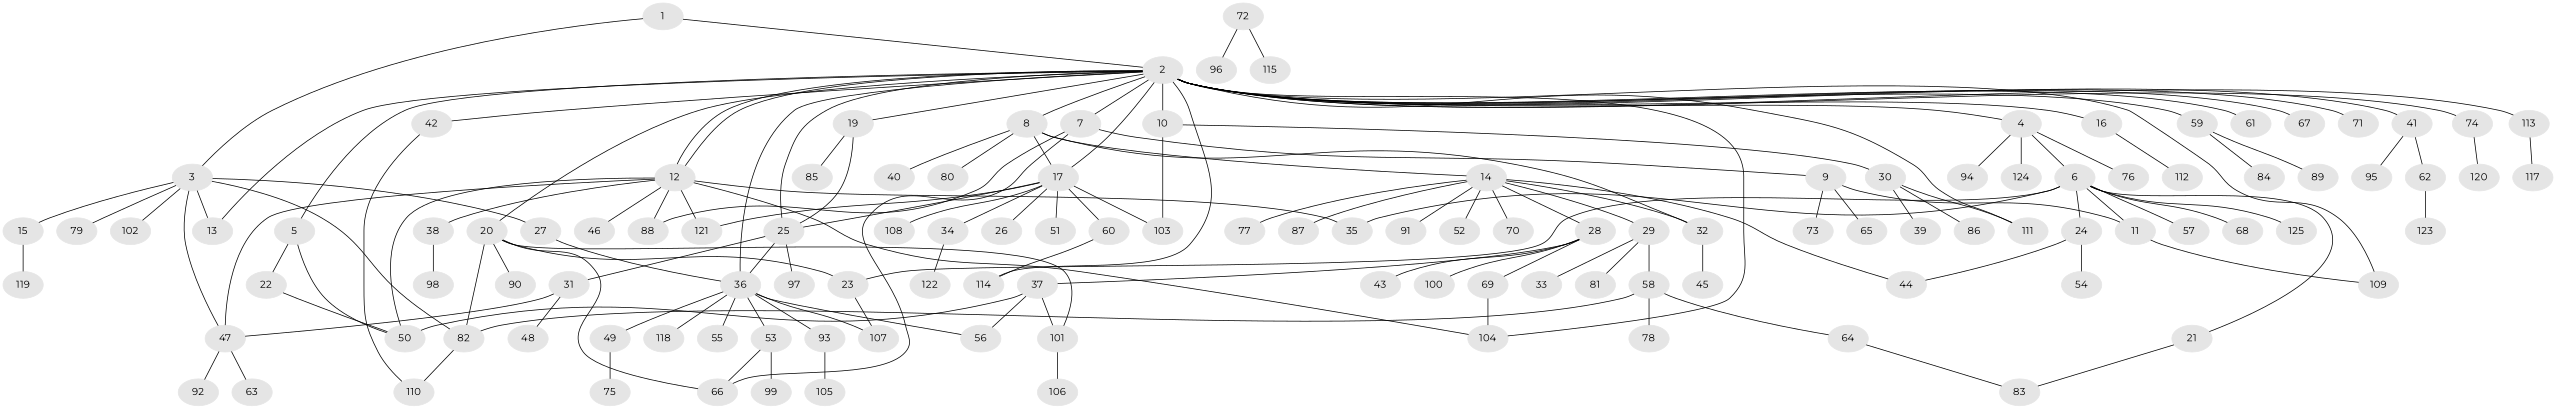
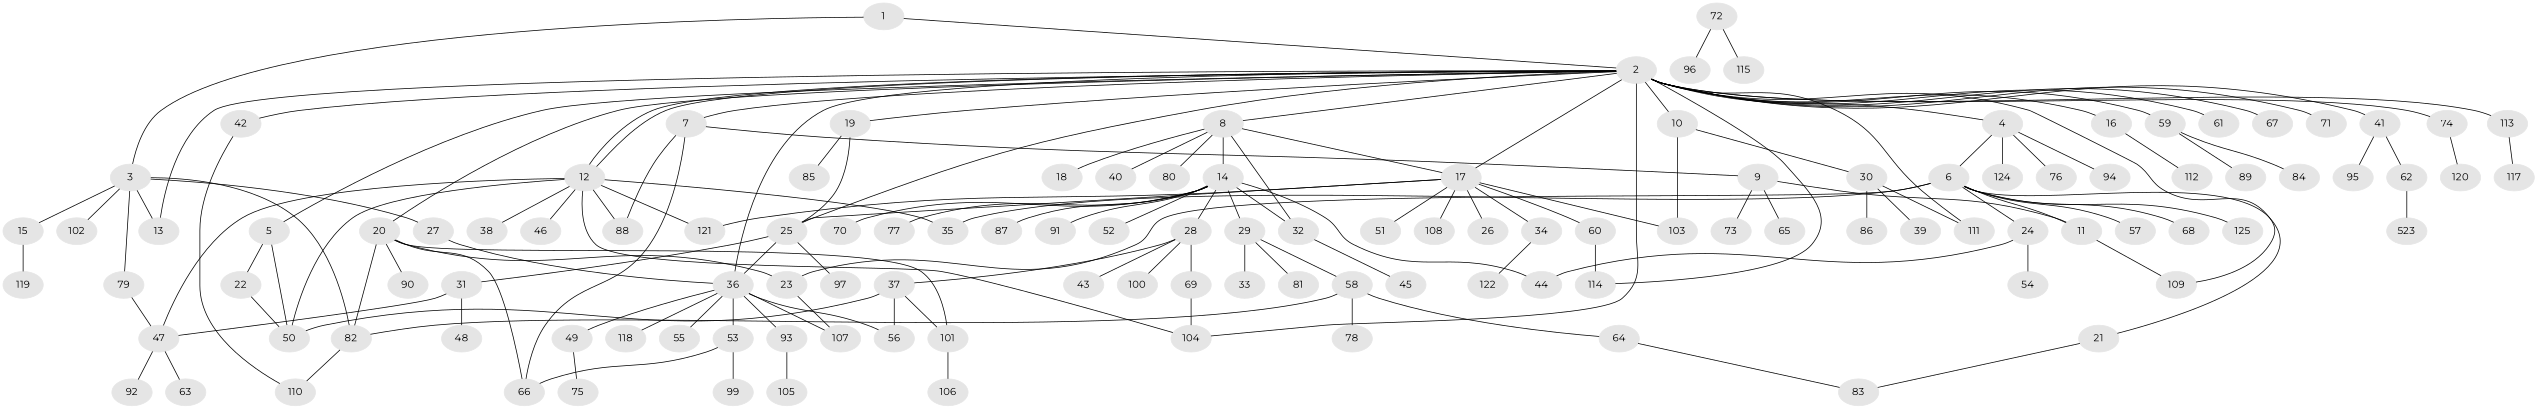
node "18": added
node "123": label "123" -> "523"
edge "3" -- "47": now "79" -- "47"
node "98": removed
